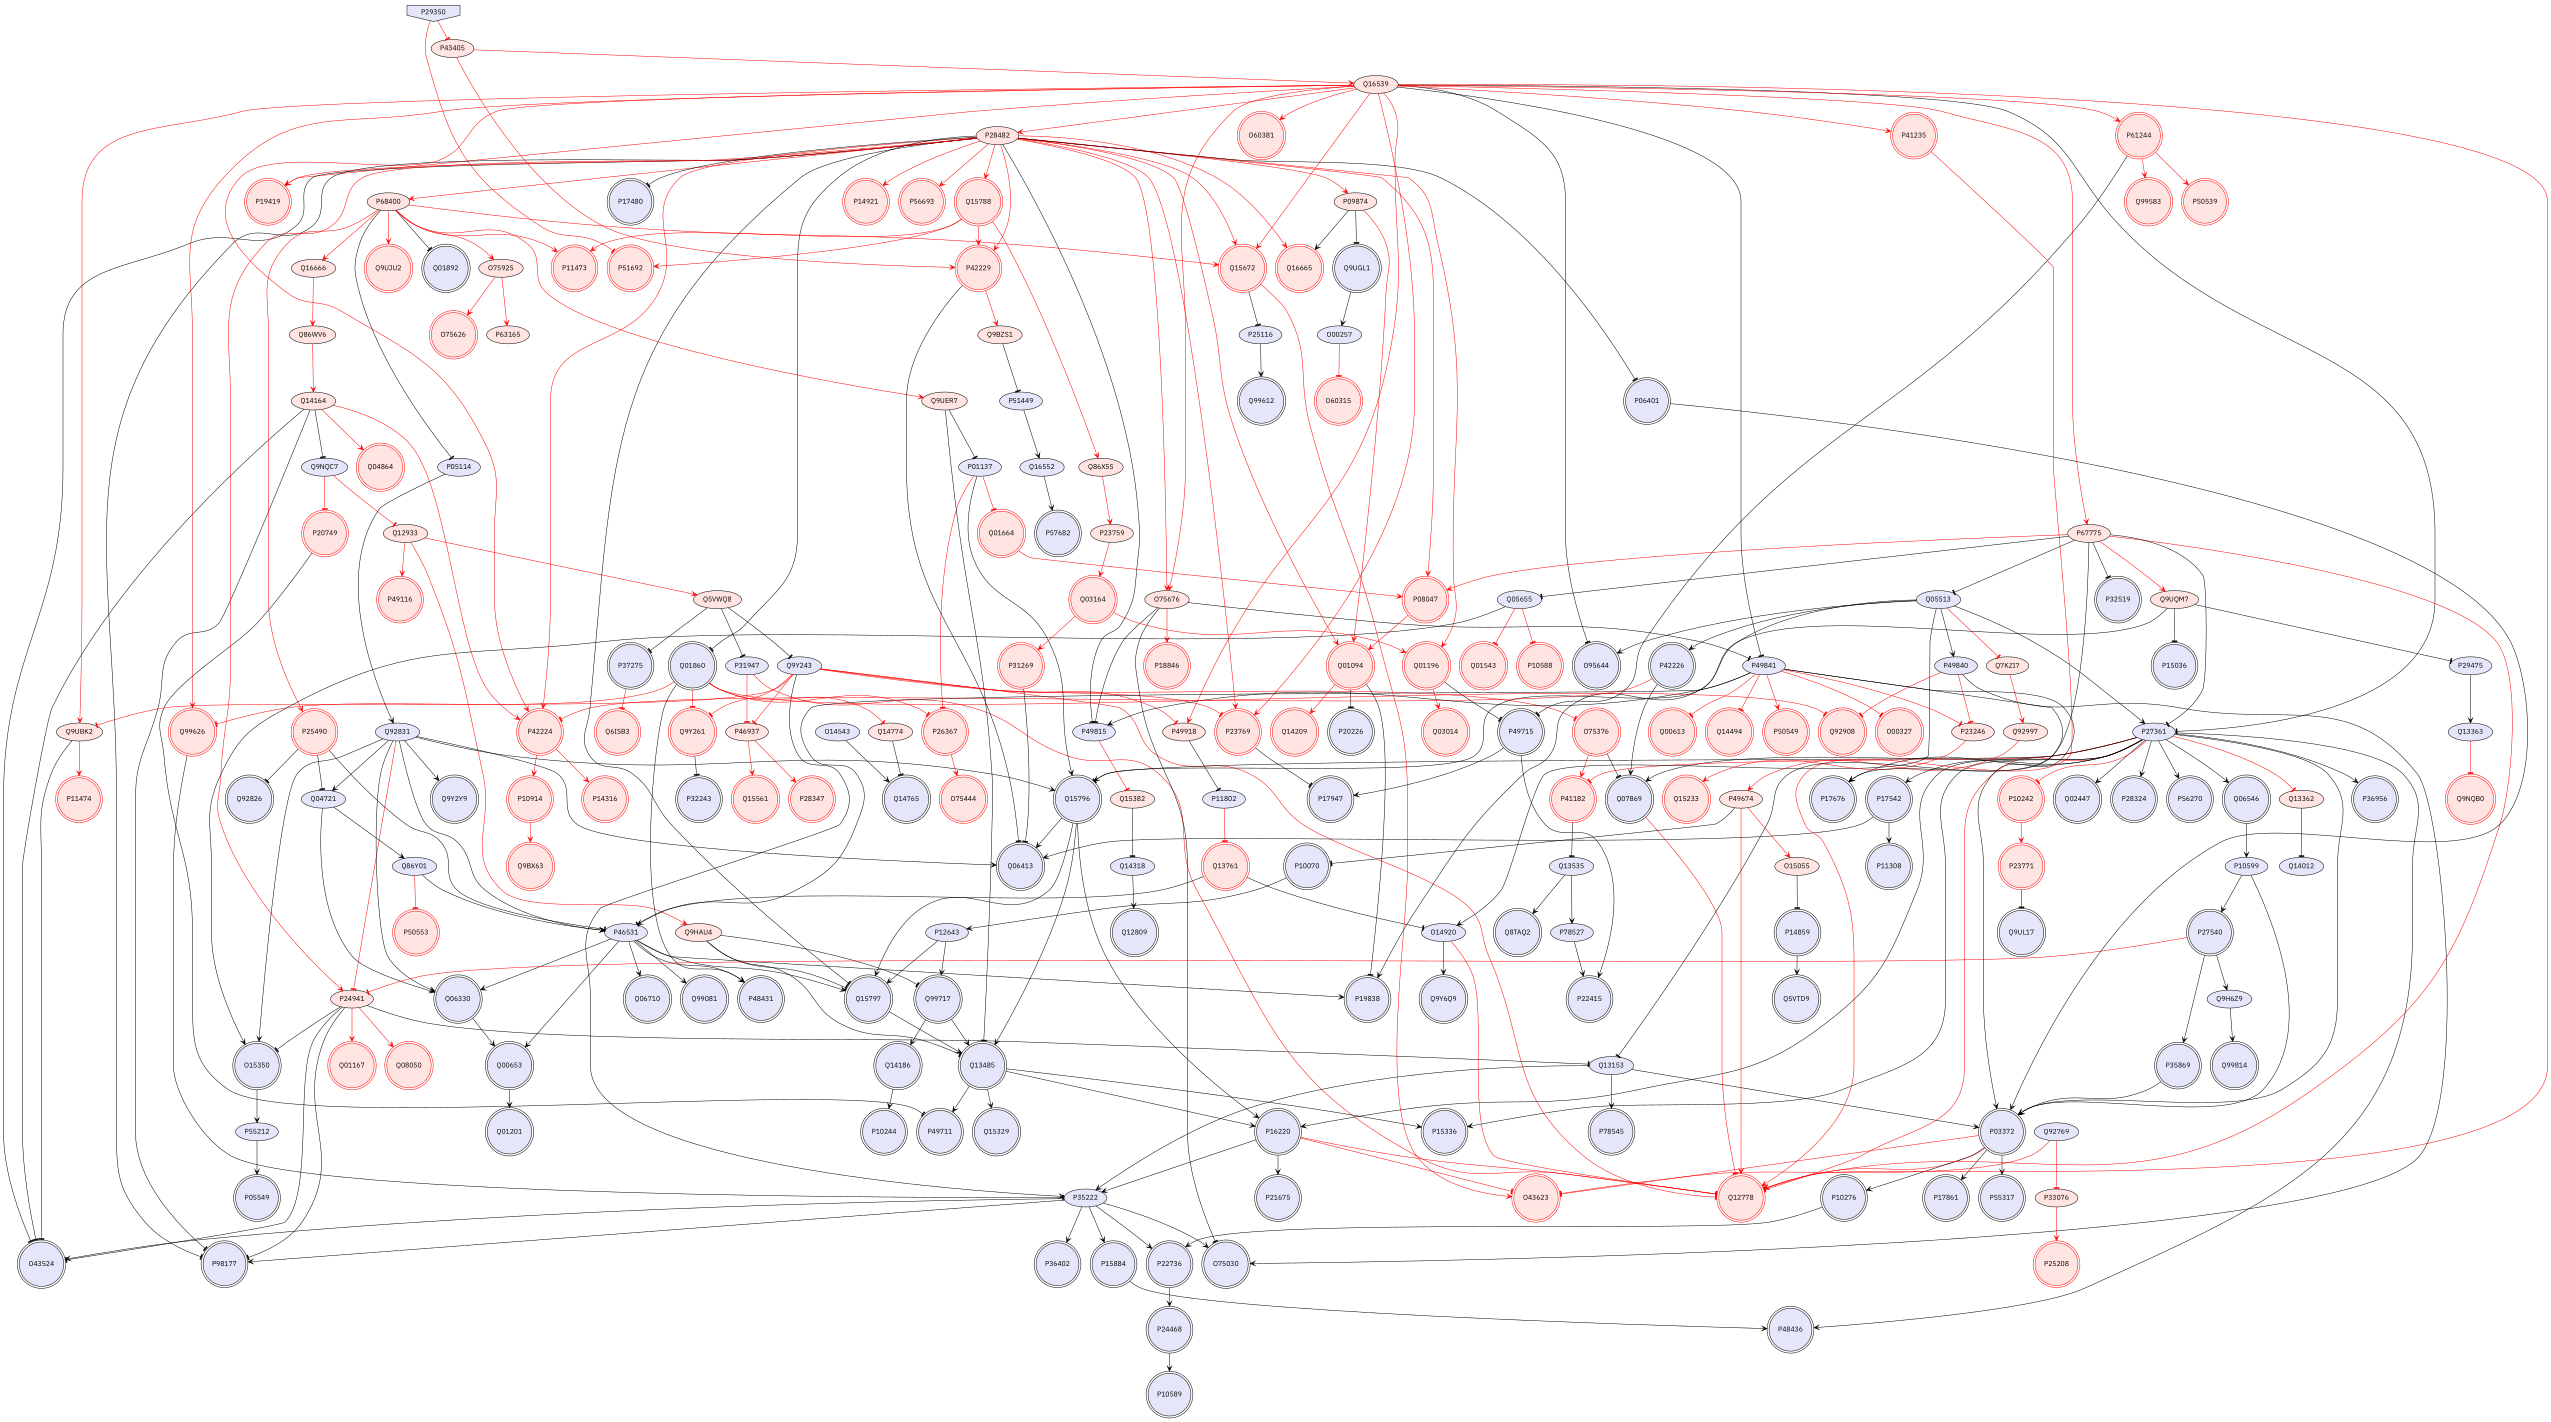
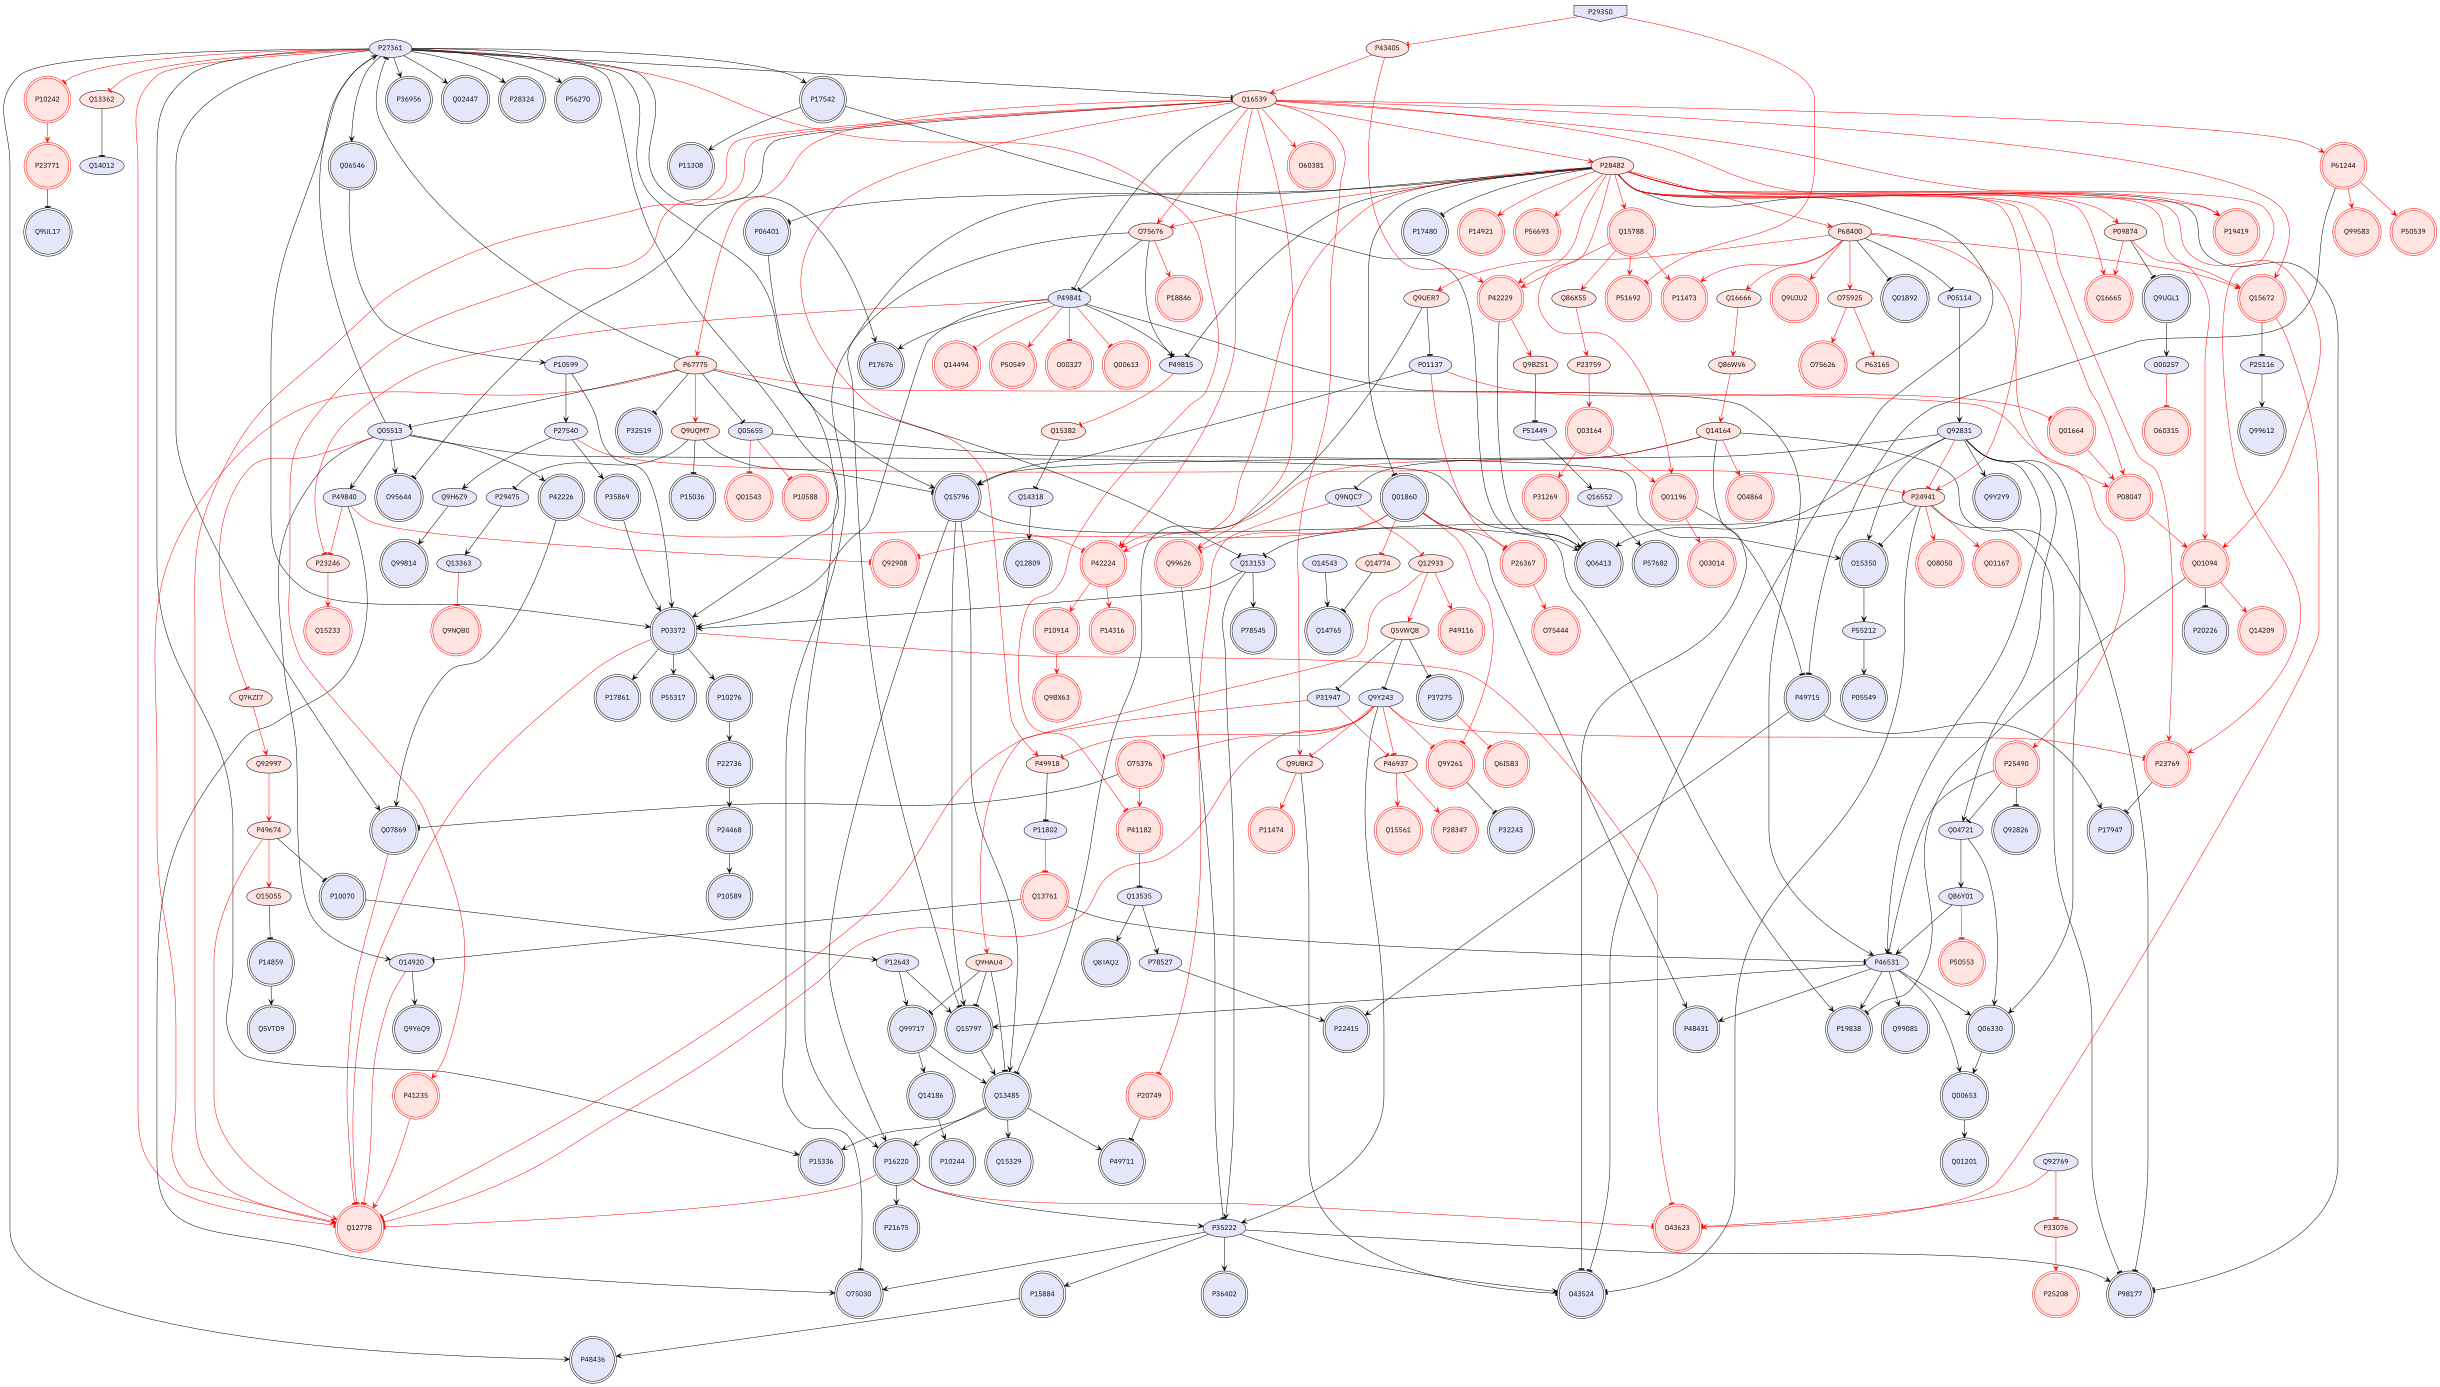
edge "P09874" -> "Q16665": color black -> red
edge "Q16539" -> "P27361": reversed
node "P27540": shape doublecircle -> ellipse
node "Q06710": removed
edge "P35222" -> "P22736": removed
